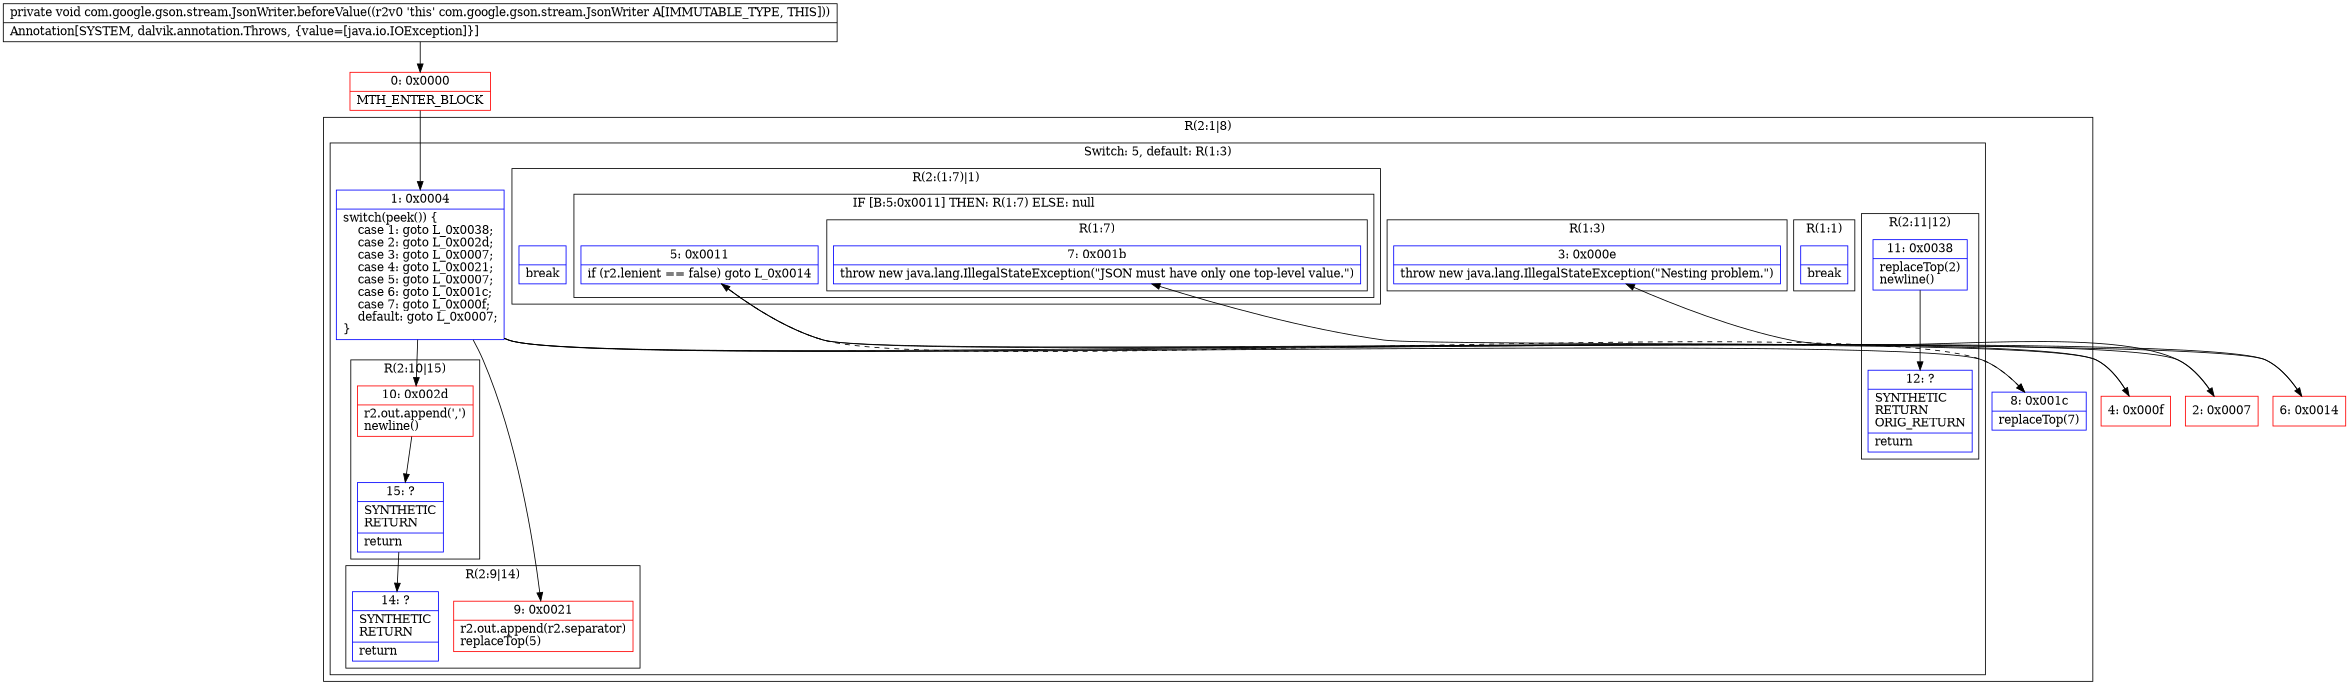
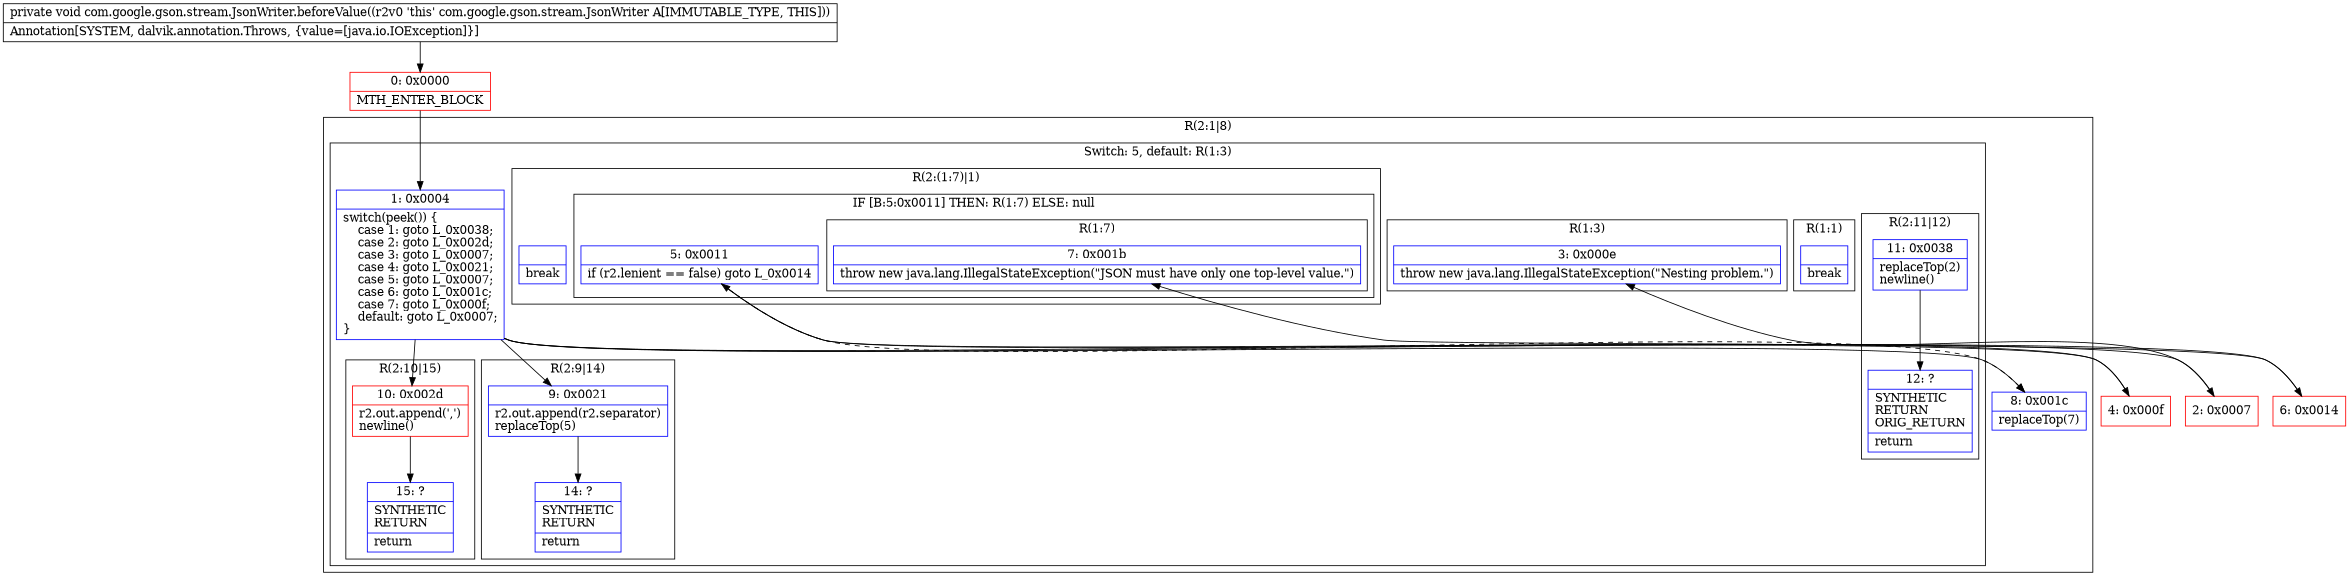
edge "15: ?" -> "14: ?": now "9: 0x0021" -> "14: ?"
node "9: 0x0021": color red -> blue
